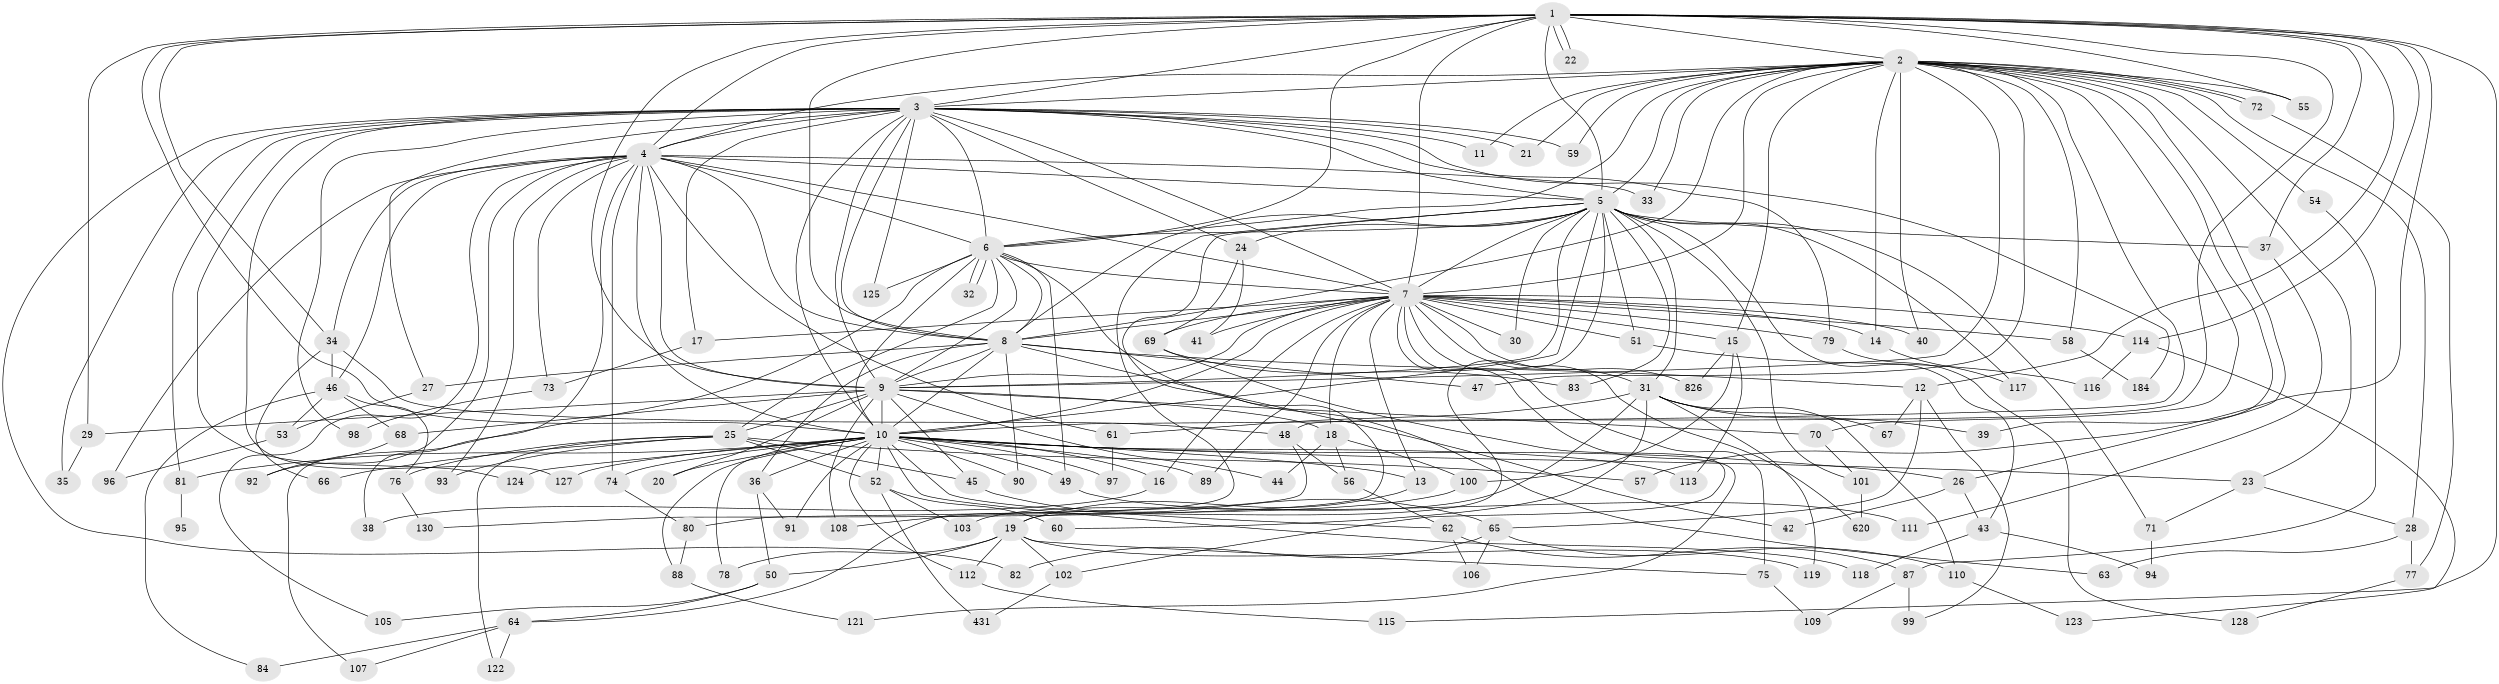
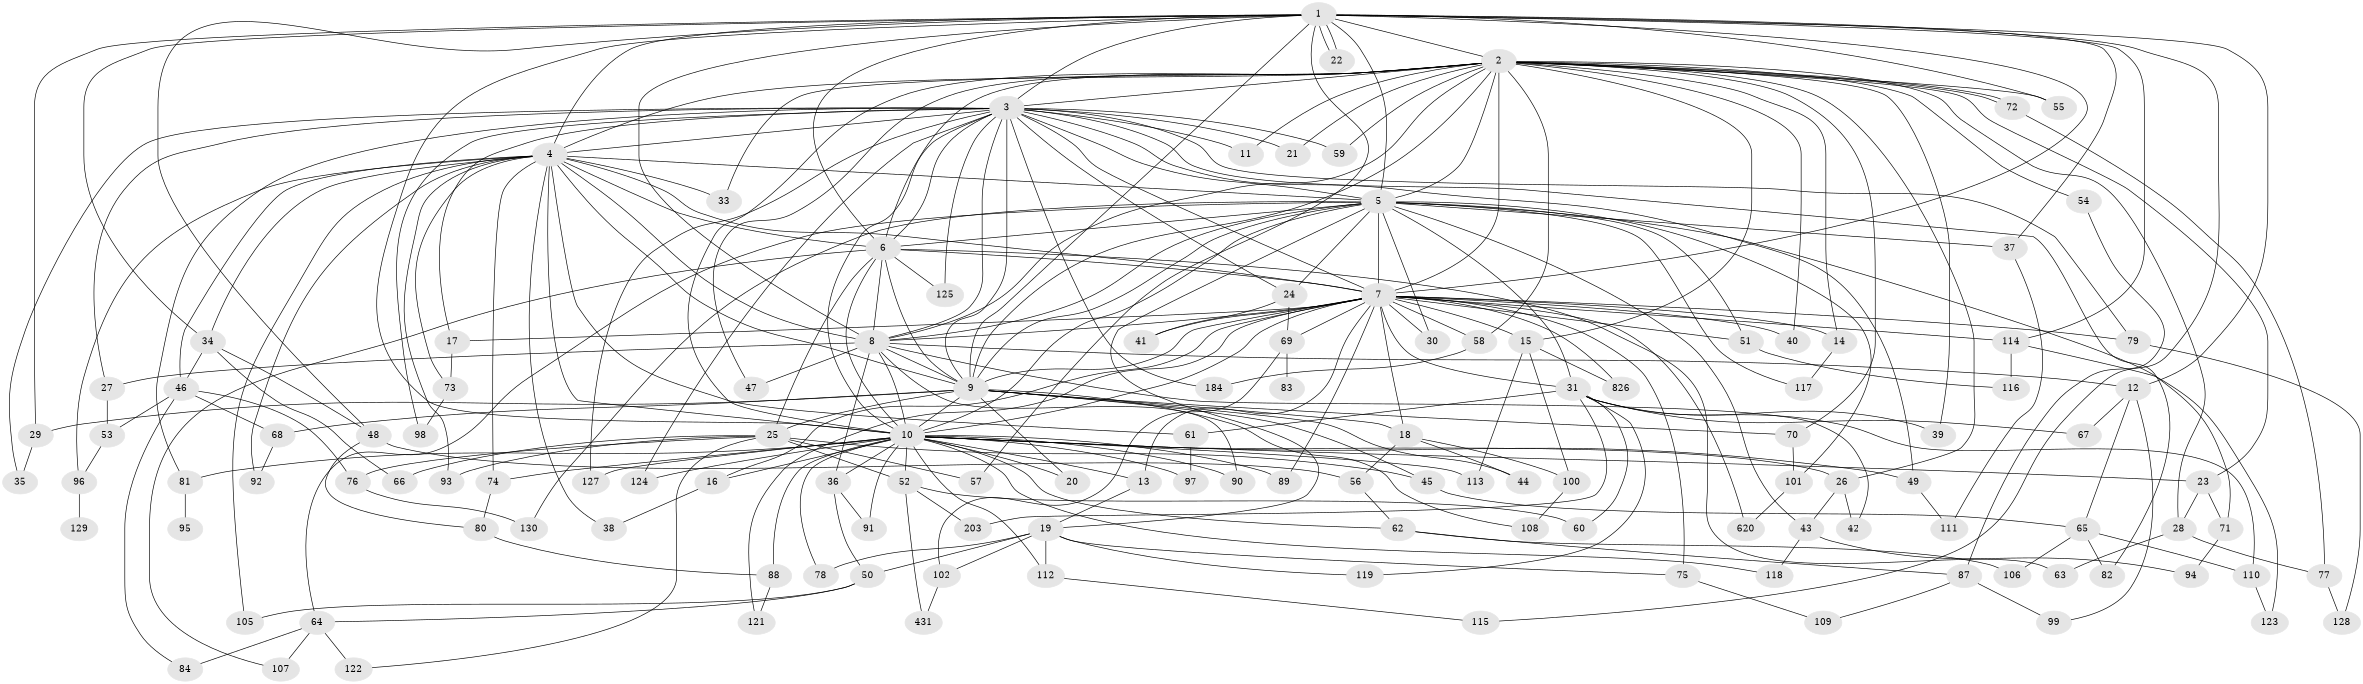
node "32": removed
edge "5" -- "83": removed
edge "6" -- "49": now "3" -- "49"
node "129": added
node "103": label "103" -> "203"
